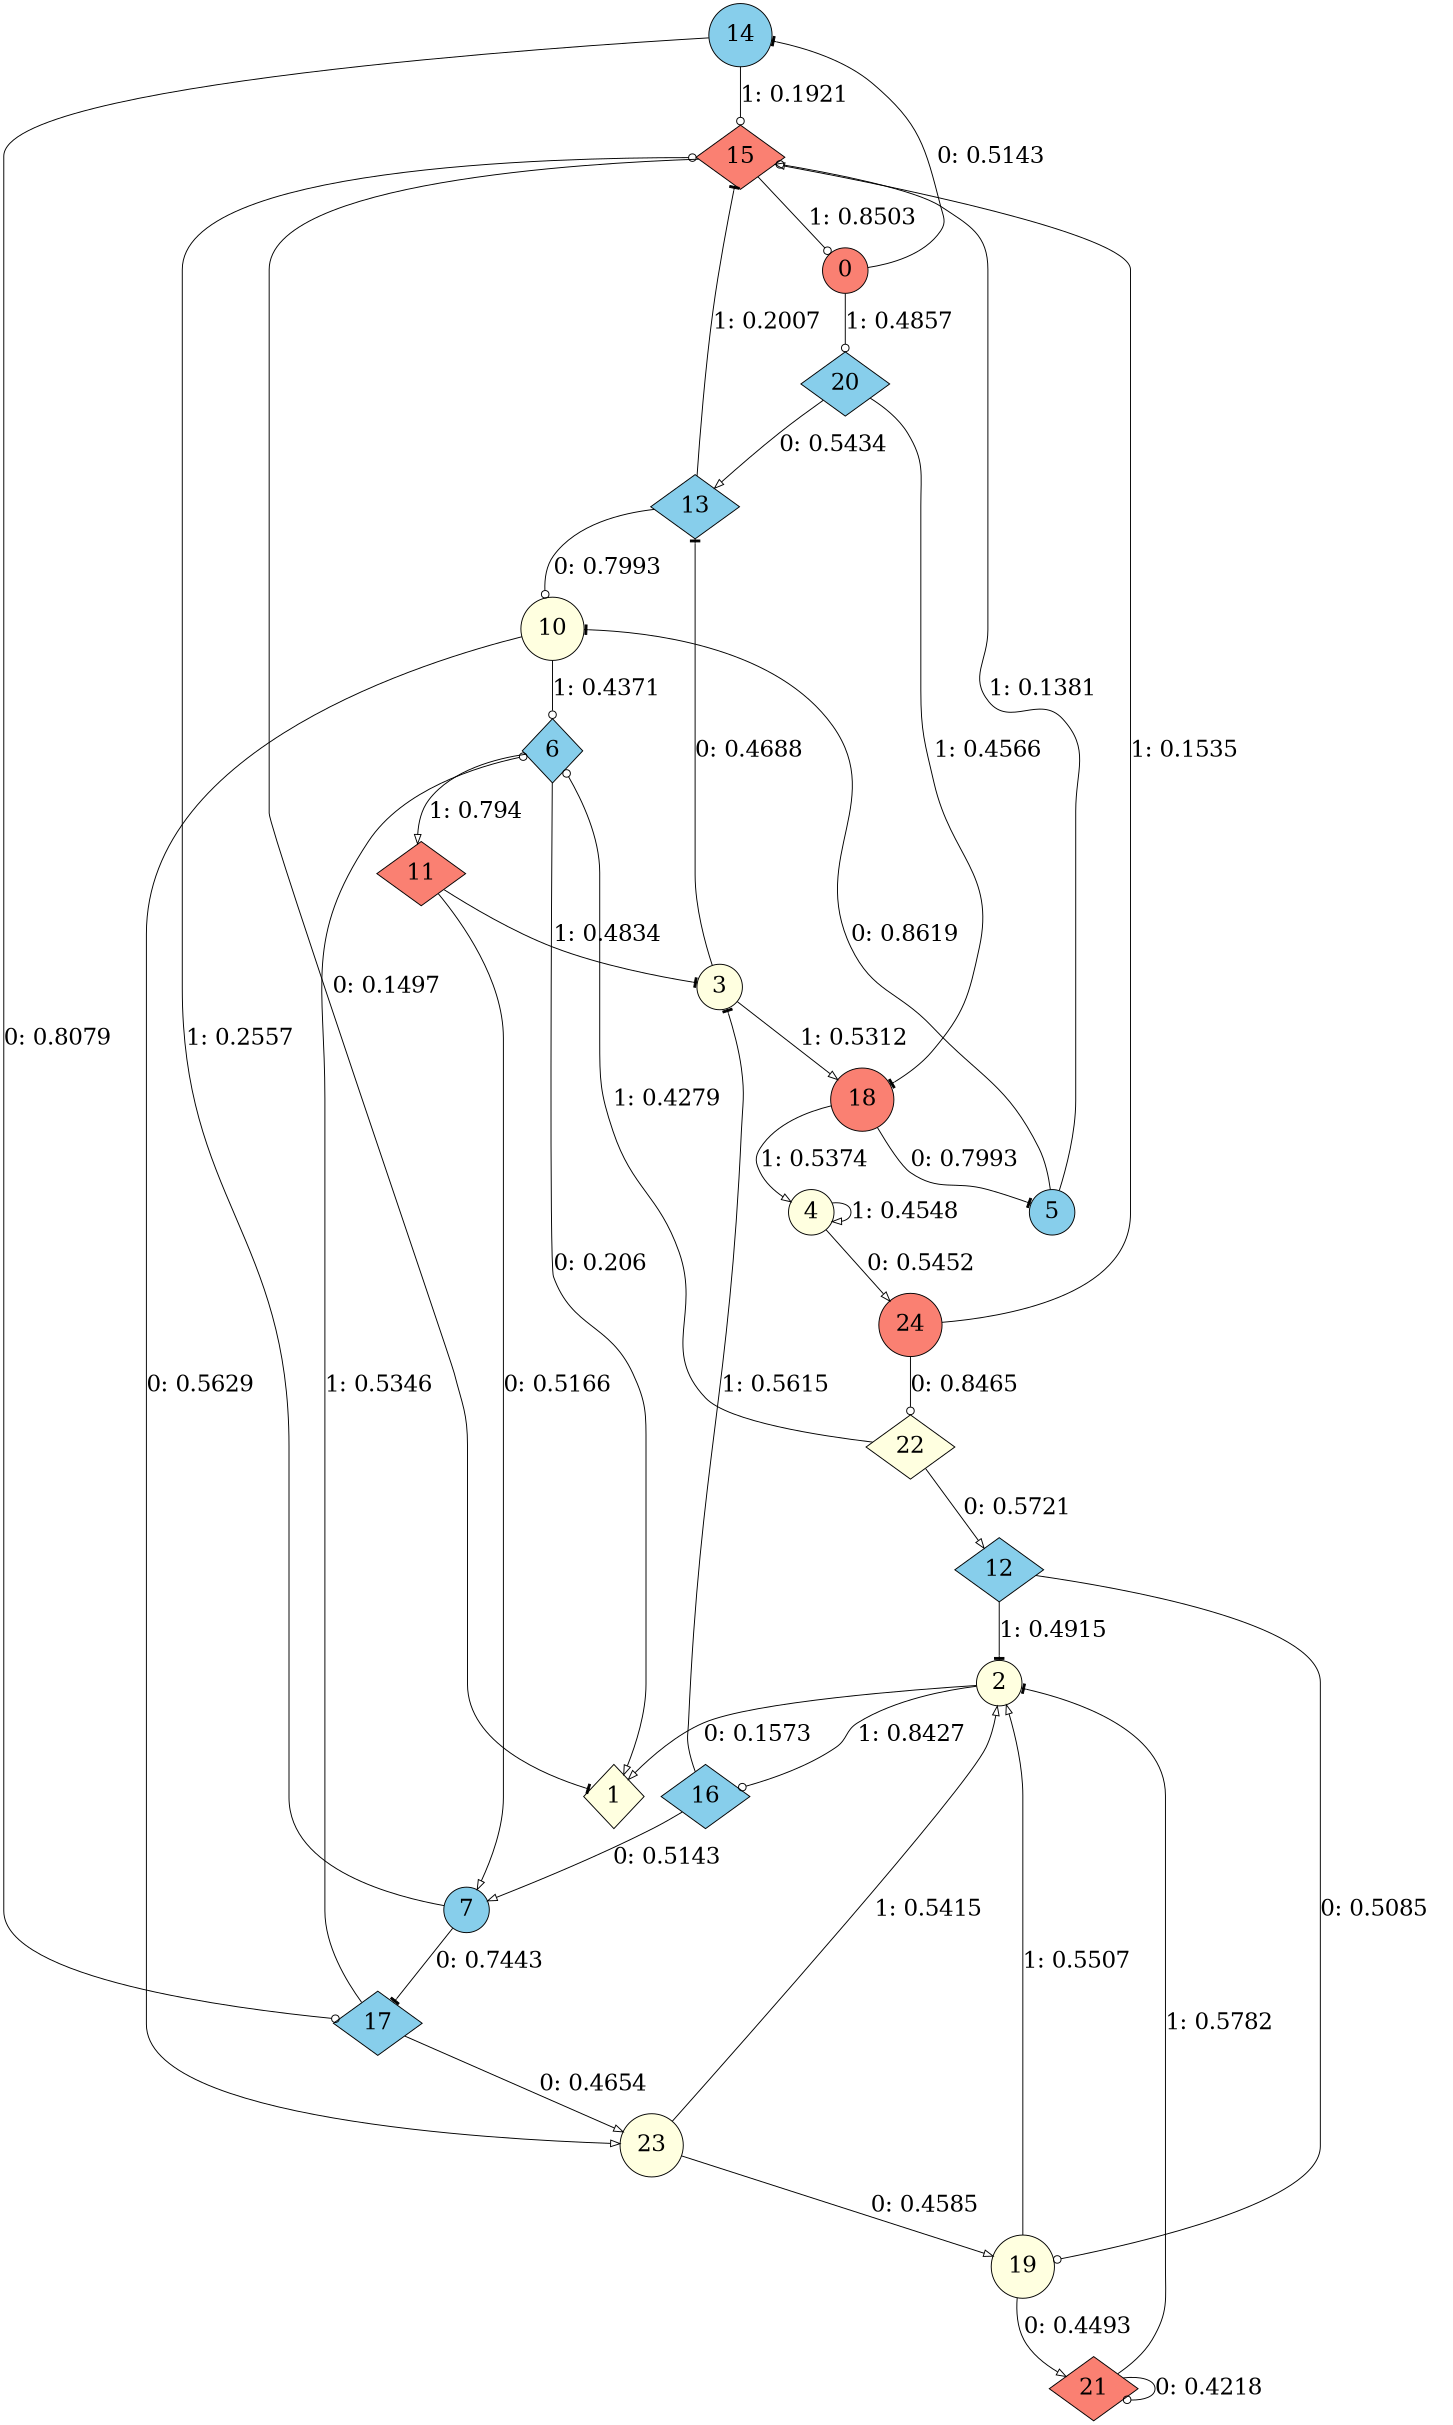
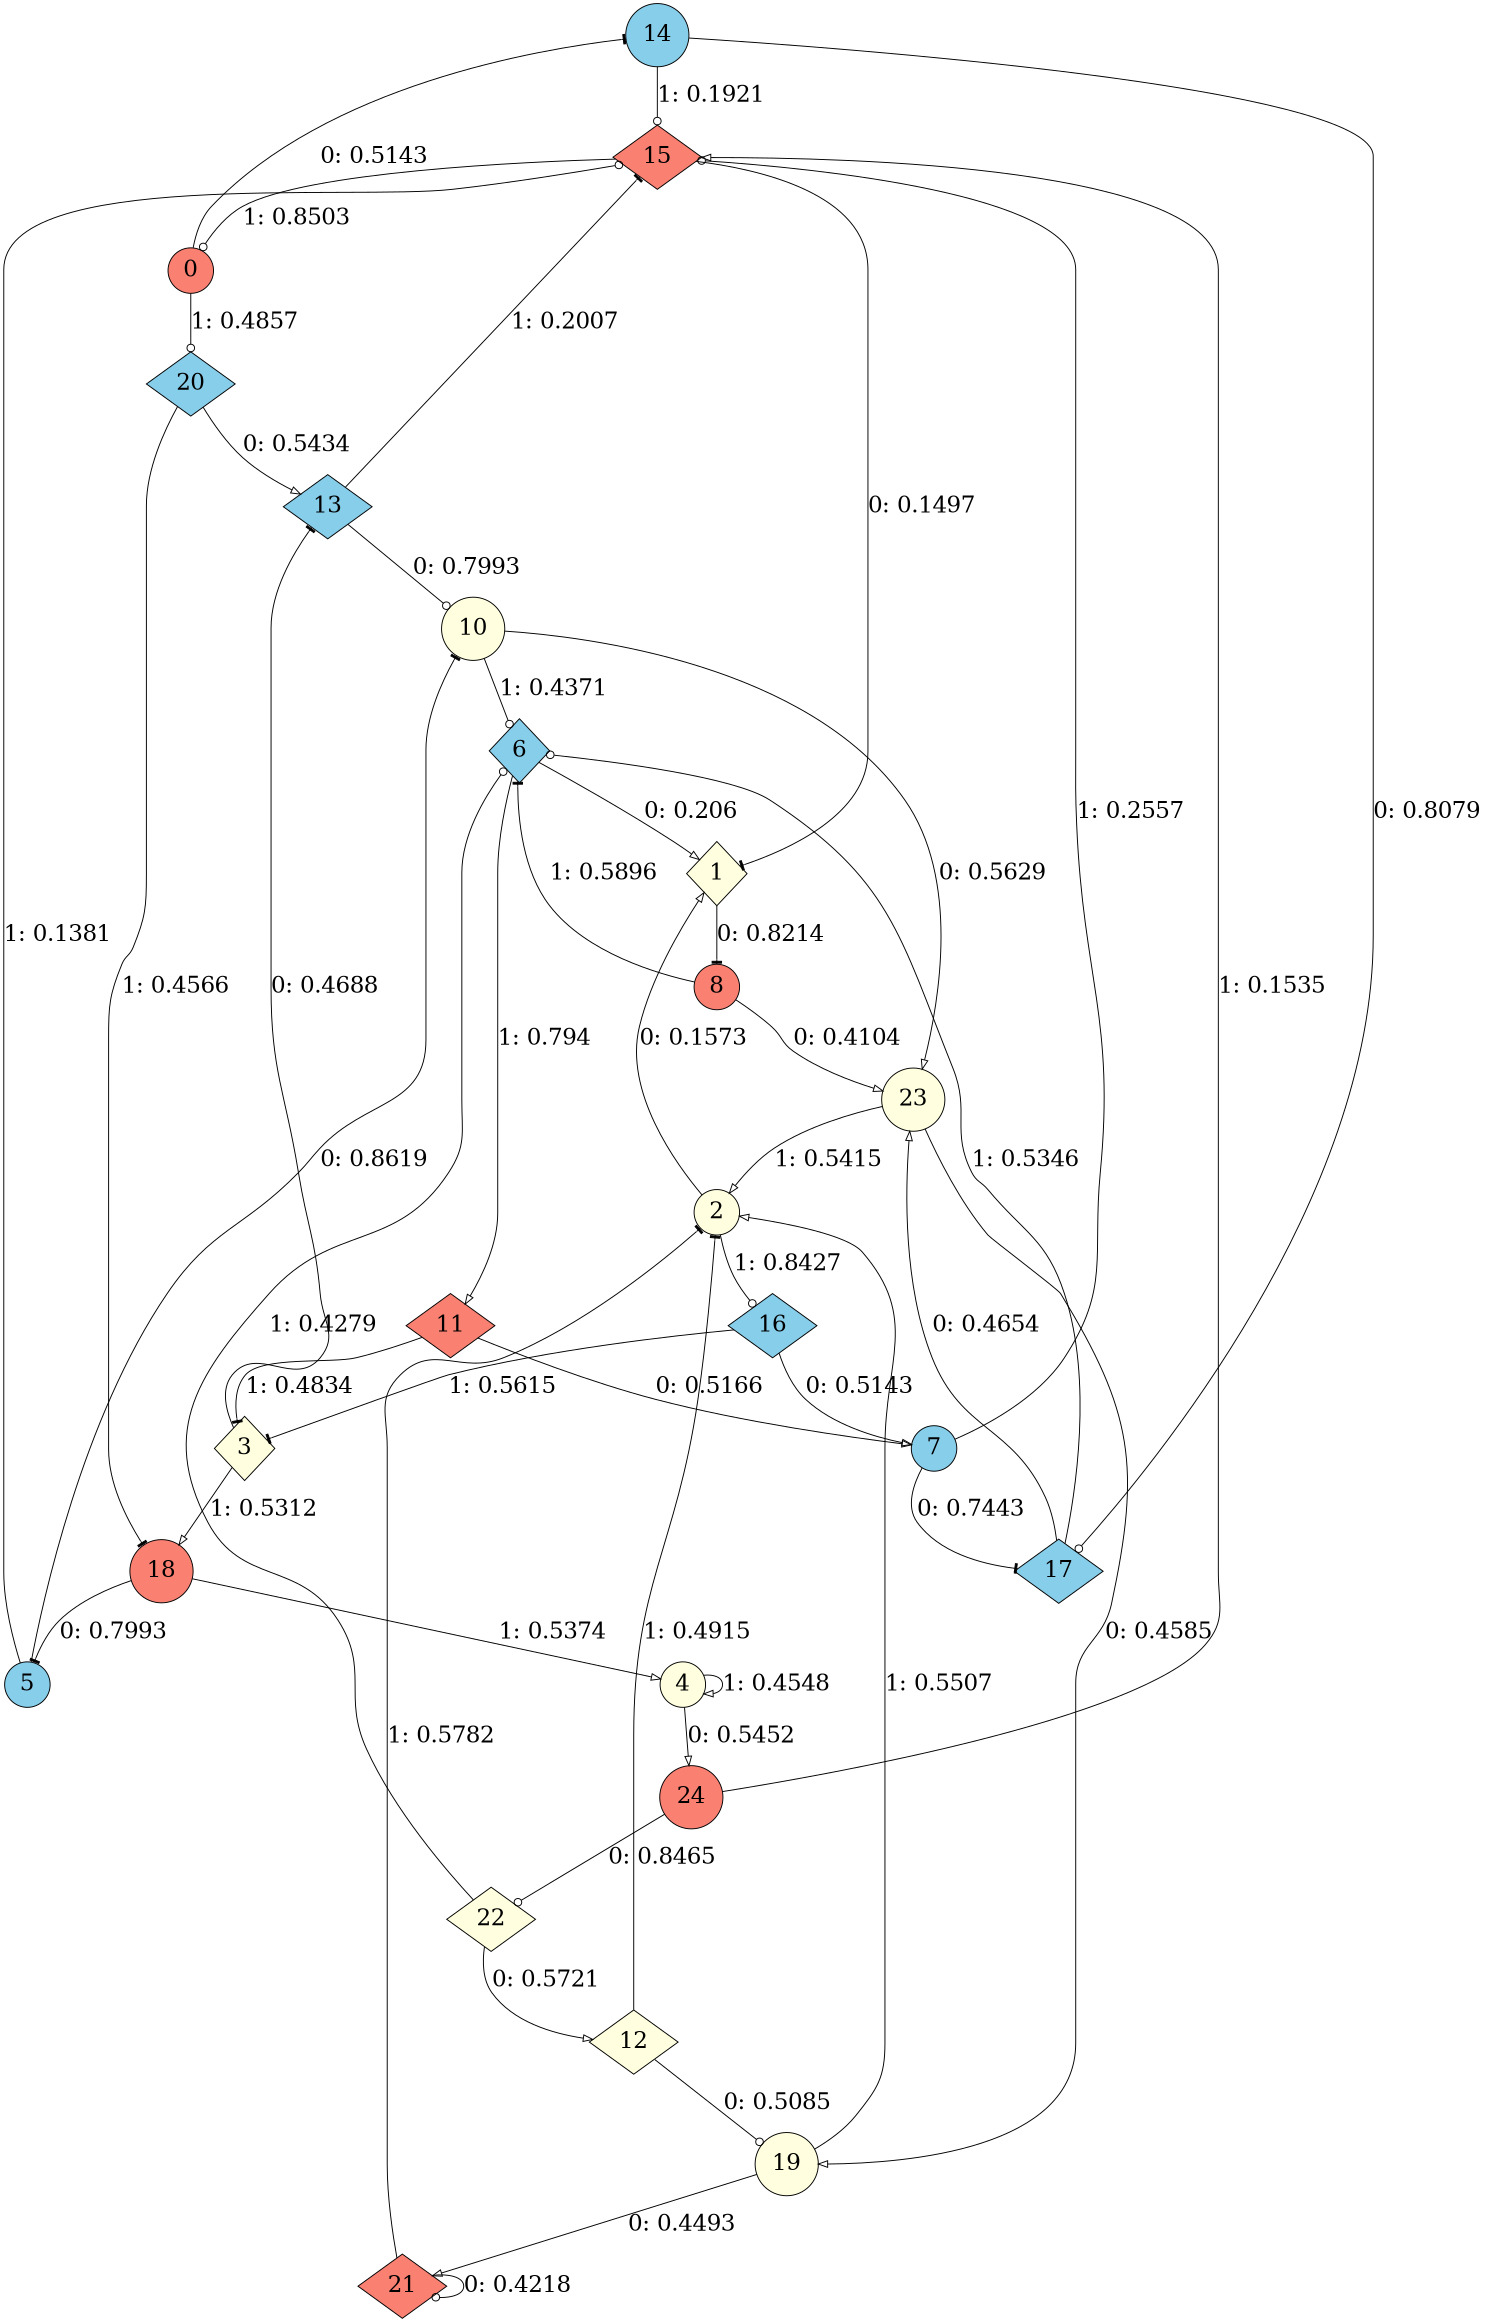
node "8": added
node "3": shape circle -> diamond
node "12": fillcolor skyblue -> lightyellow
